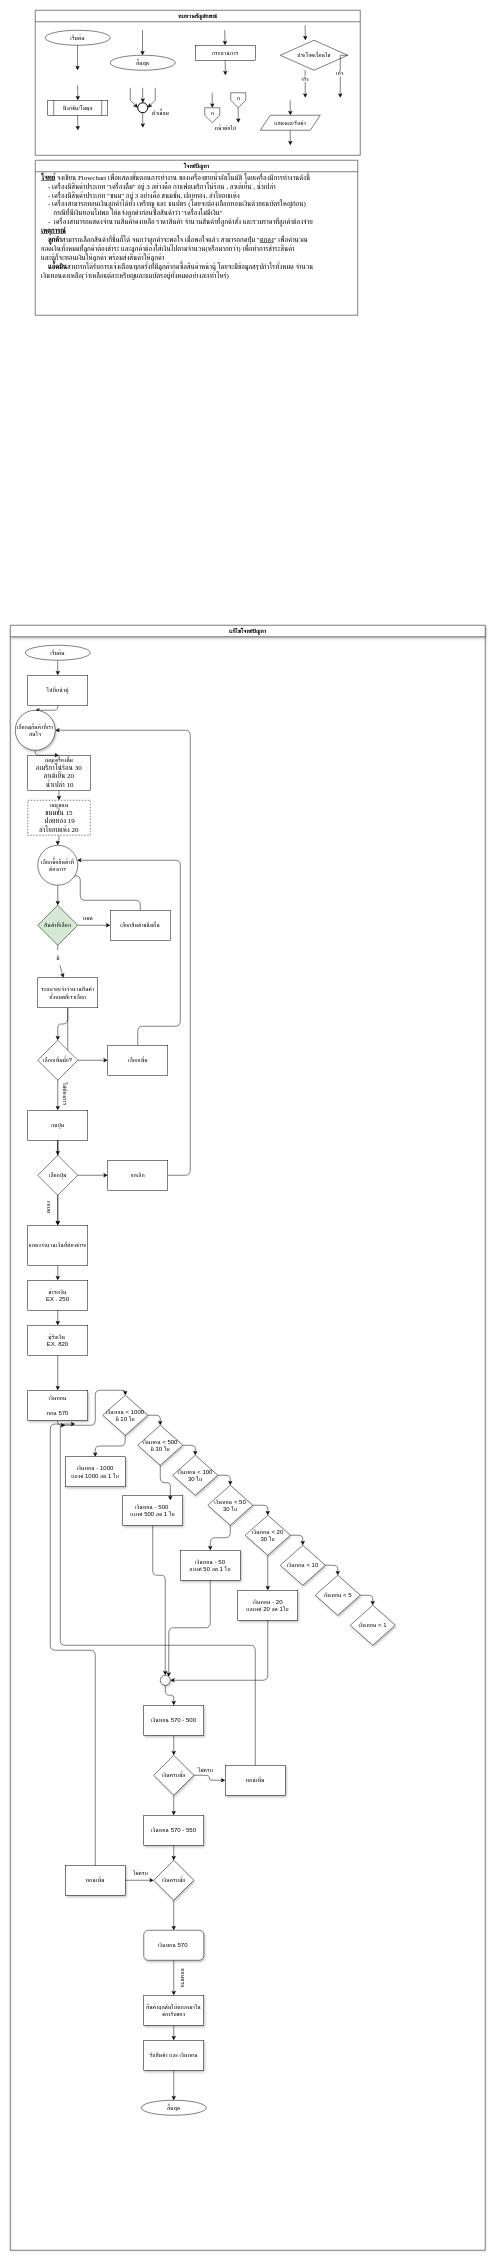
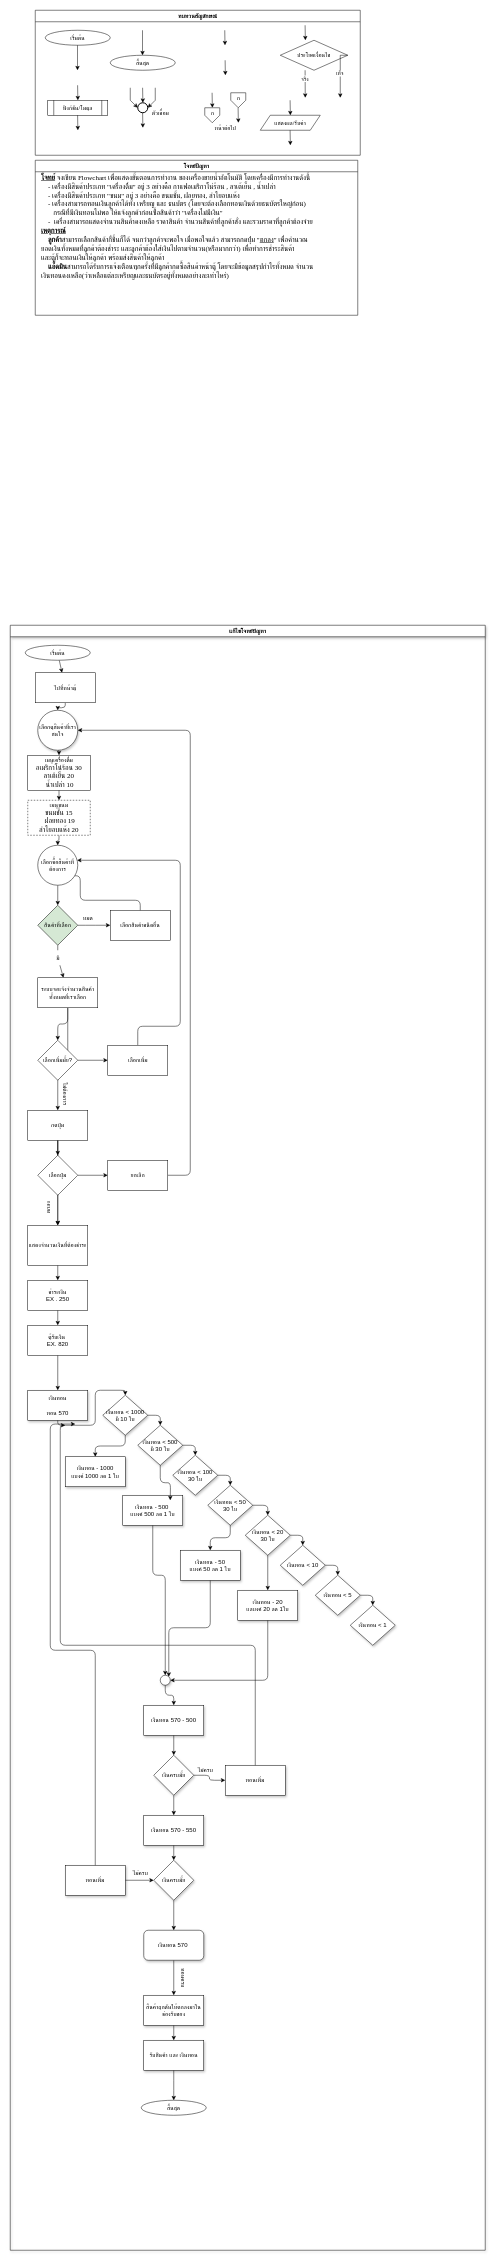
node "กระบวนการ": removed
node "ไปที่หน้าตู้": moved (58, 690) -> (65, 688)
node "เลือกดูสินค้าที่เราสนใจ": moved (35, 730) -> (58, 730)
